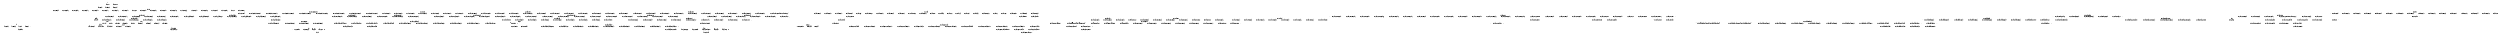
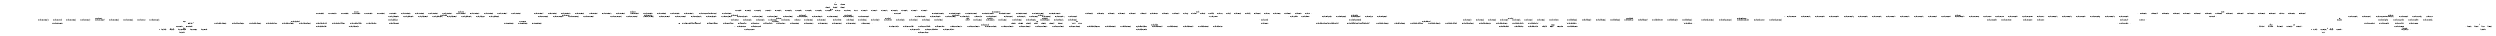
node "Test::Stream::ArrayBase::BEGIN@9": added
node "Test::Stream::Event::Subtest::BEGIN@5": removed
